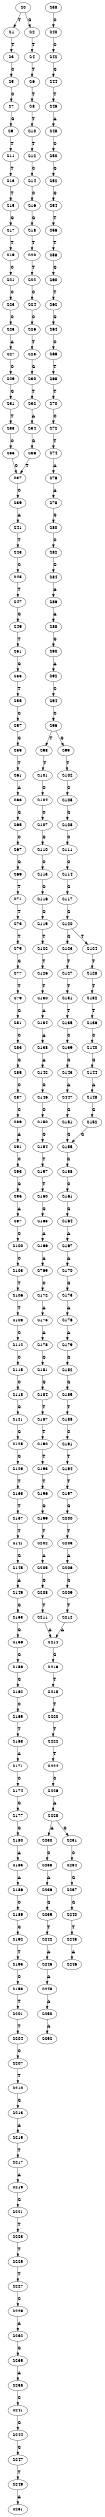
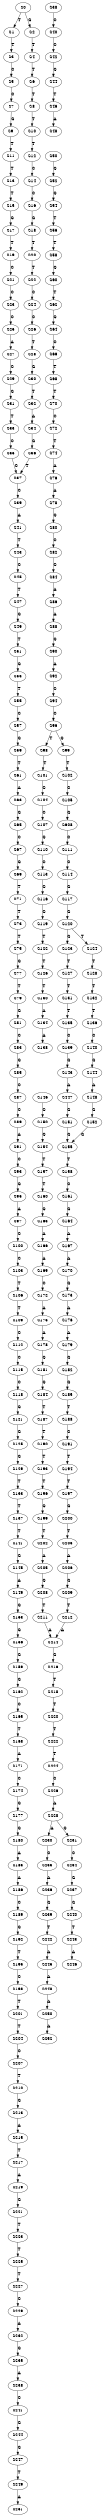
edge "S48" -> "S50": removed, label "C"
node "S108": label "S108" -> "S608"
node "S142": removed
edge "S155" -> "S158": label "G" -> "T"
node "S769": label "S769" -> "S169"
